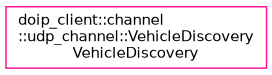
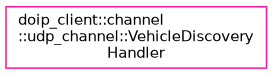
node "doip_client::channel ::udp_channel::VehicleDiscovery VehicleDiscovery": label "doip_client::channel ::udp_channel::VehicleDiscovery VehicleDiscovery" -> "doip_client::channel ::udp_channel::VehicleDiscovery Handler"
